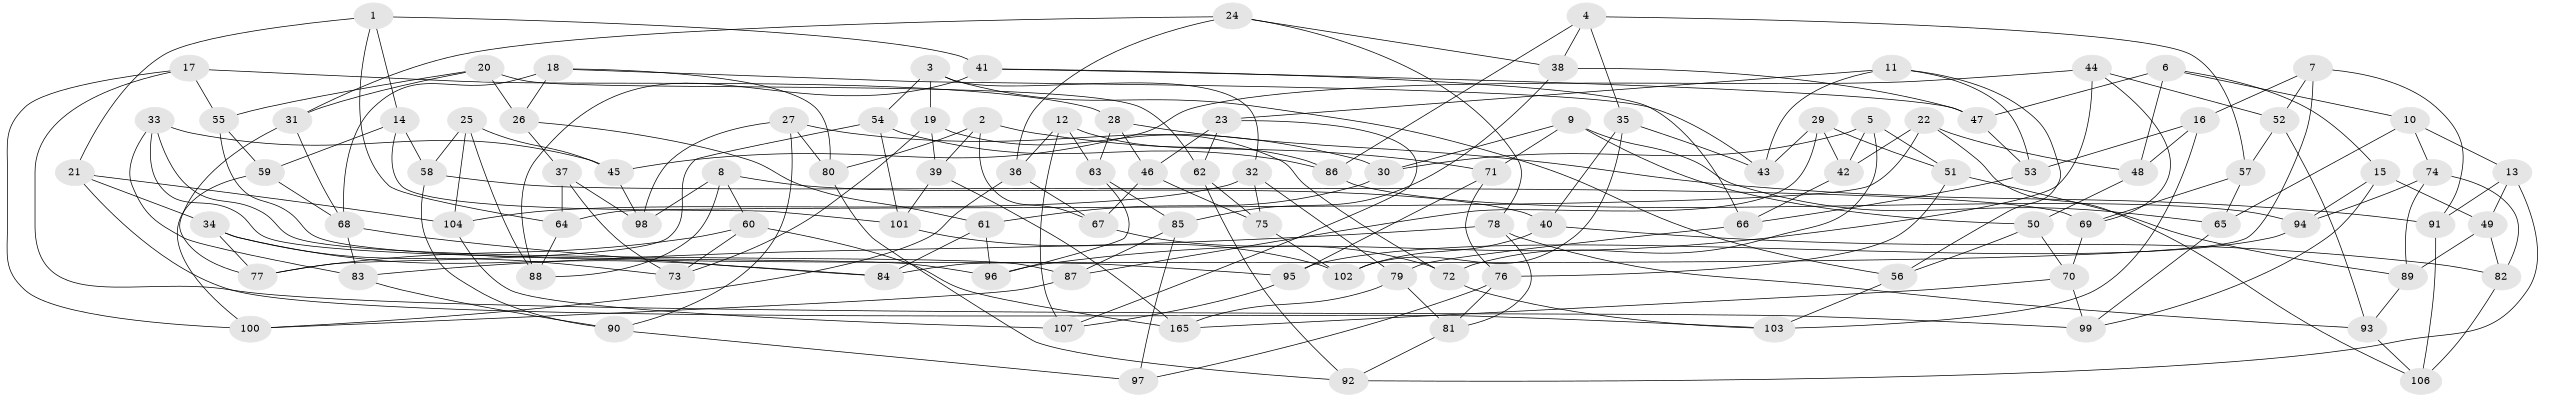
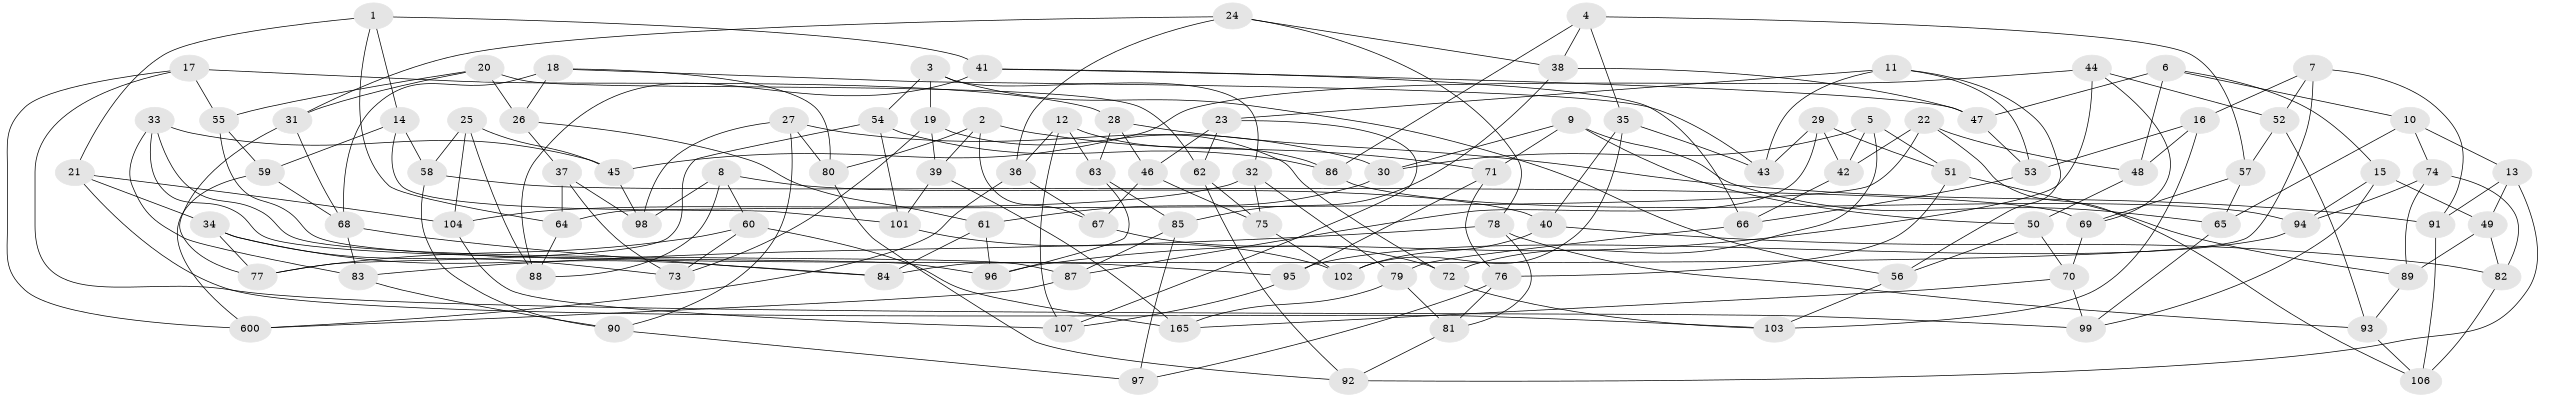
node "100": label "100" -> "600"
